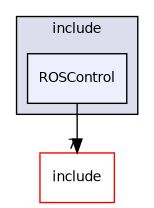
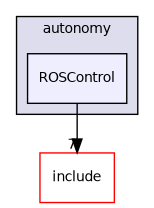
cluster "include": label "include" -> "autonomy"
